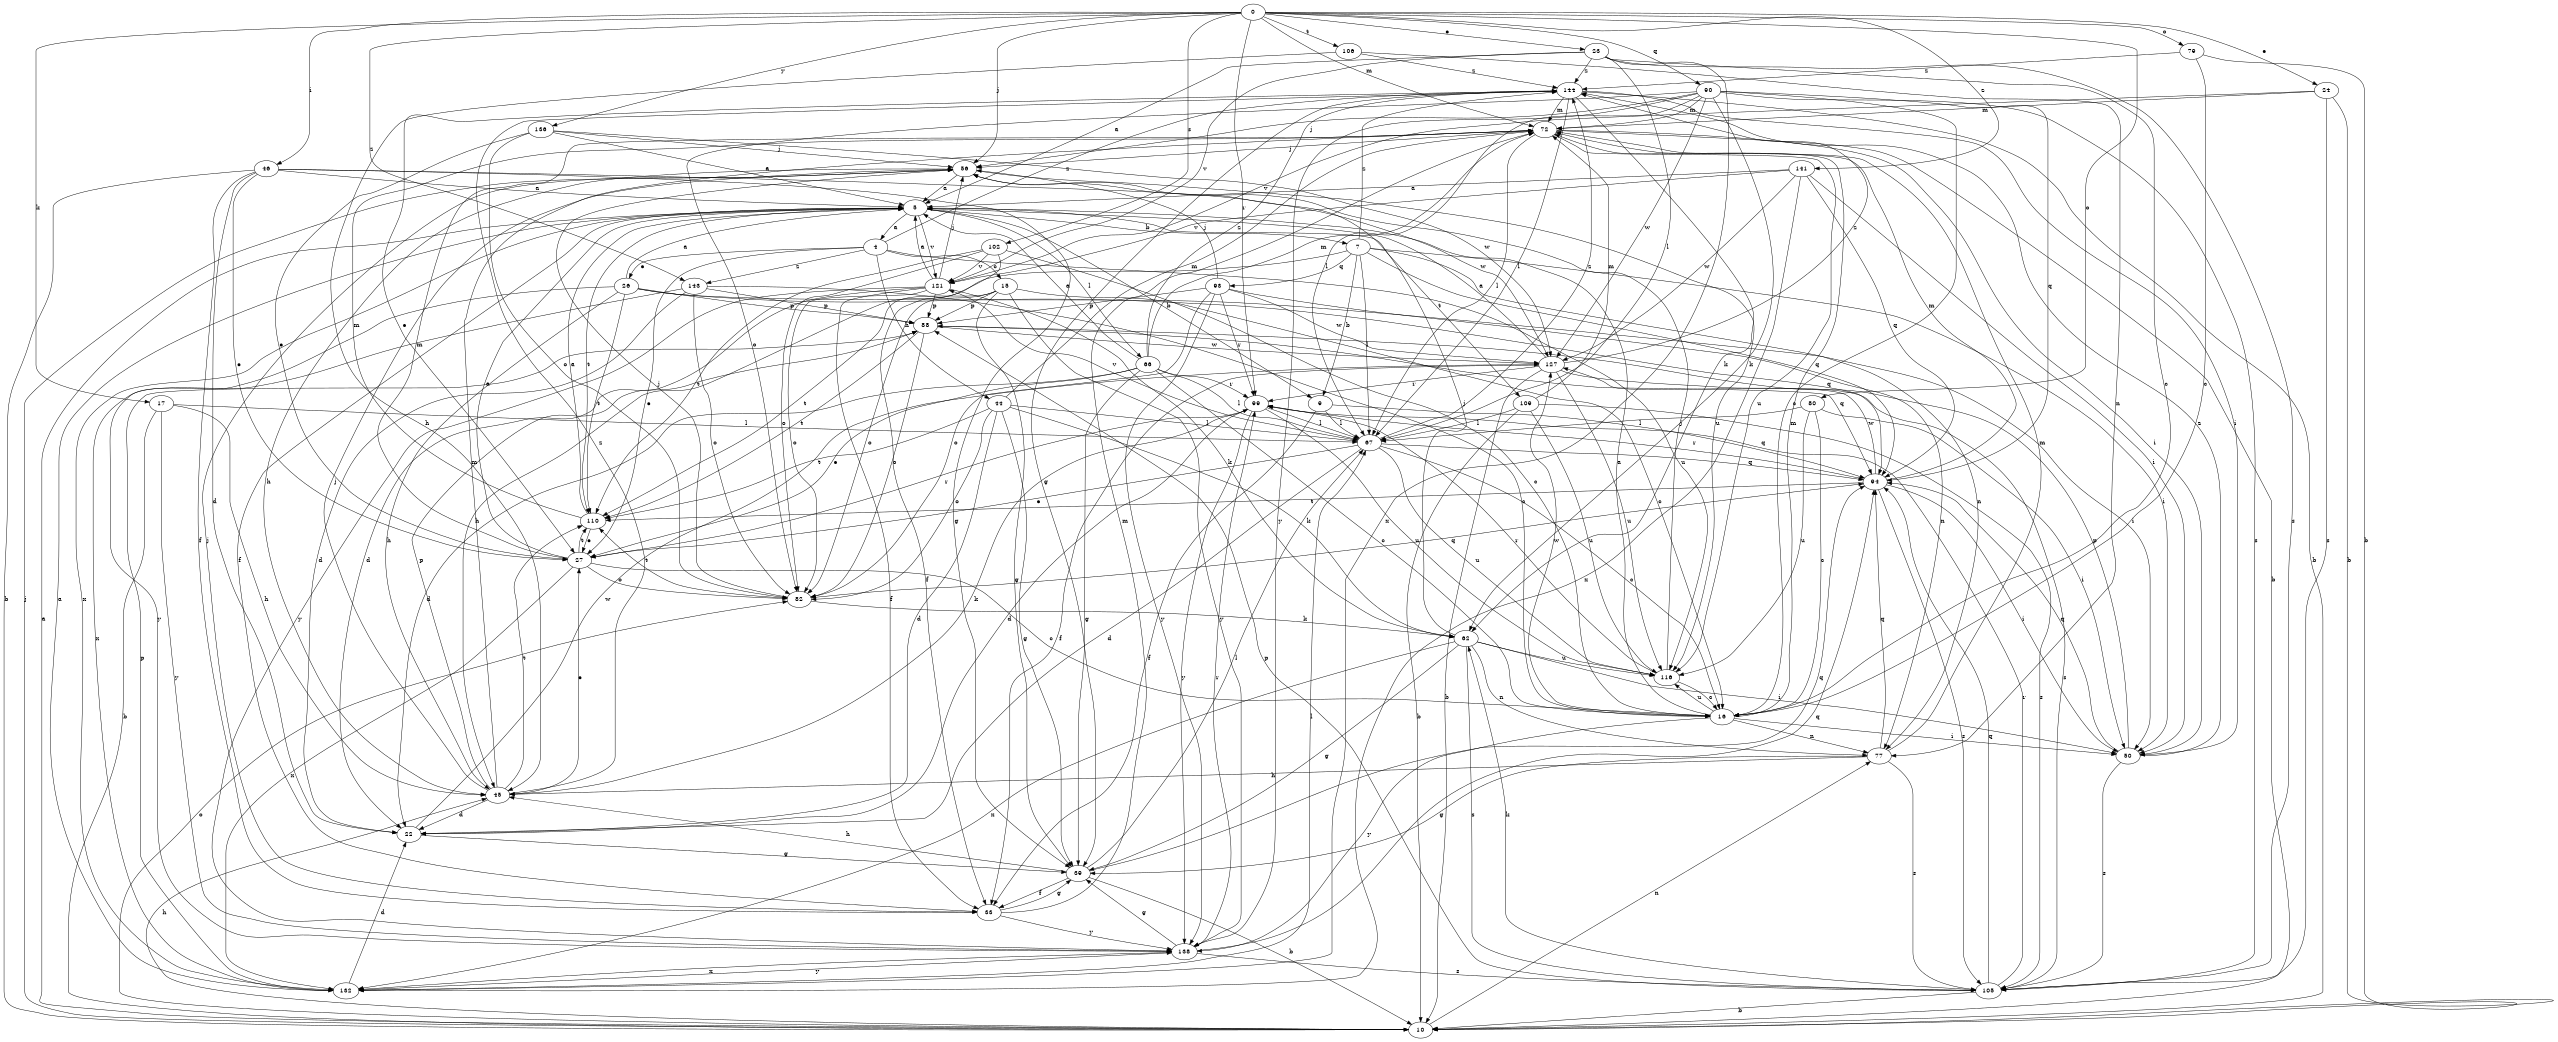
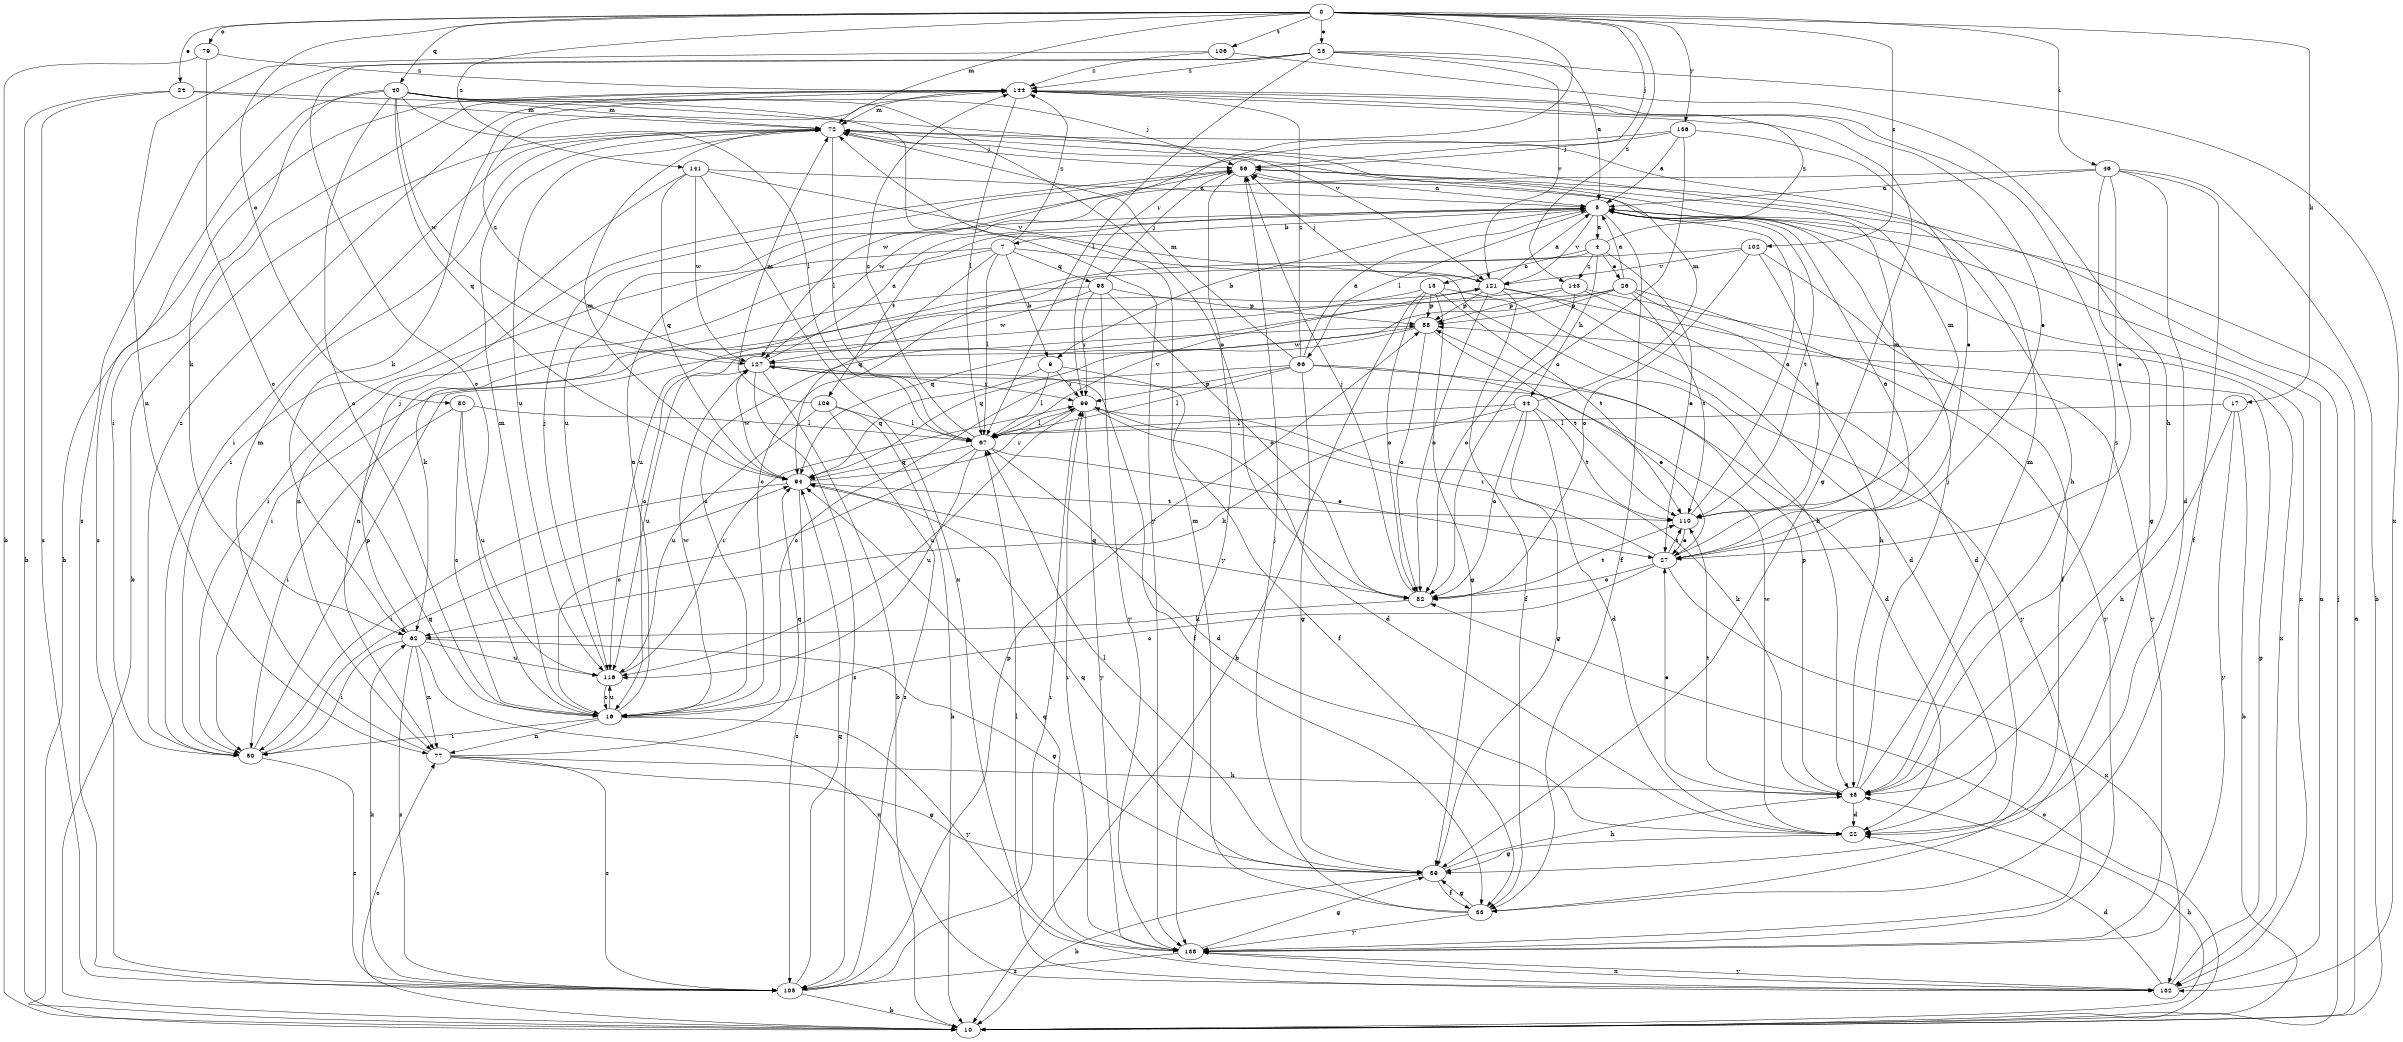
node "90": label "90" -> "40"
edge "9" -> "99": added, label "r"
edge "66" -> "99": label "r" -> "p"
edge "56" -> "138": added, label "y"
edge "15" -> "10": added, label "b"
edge "10" -> "77": label "n" -> "c"
